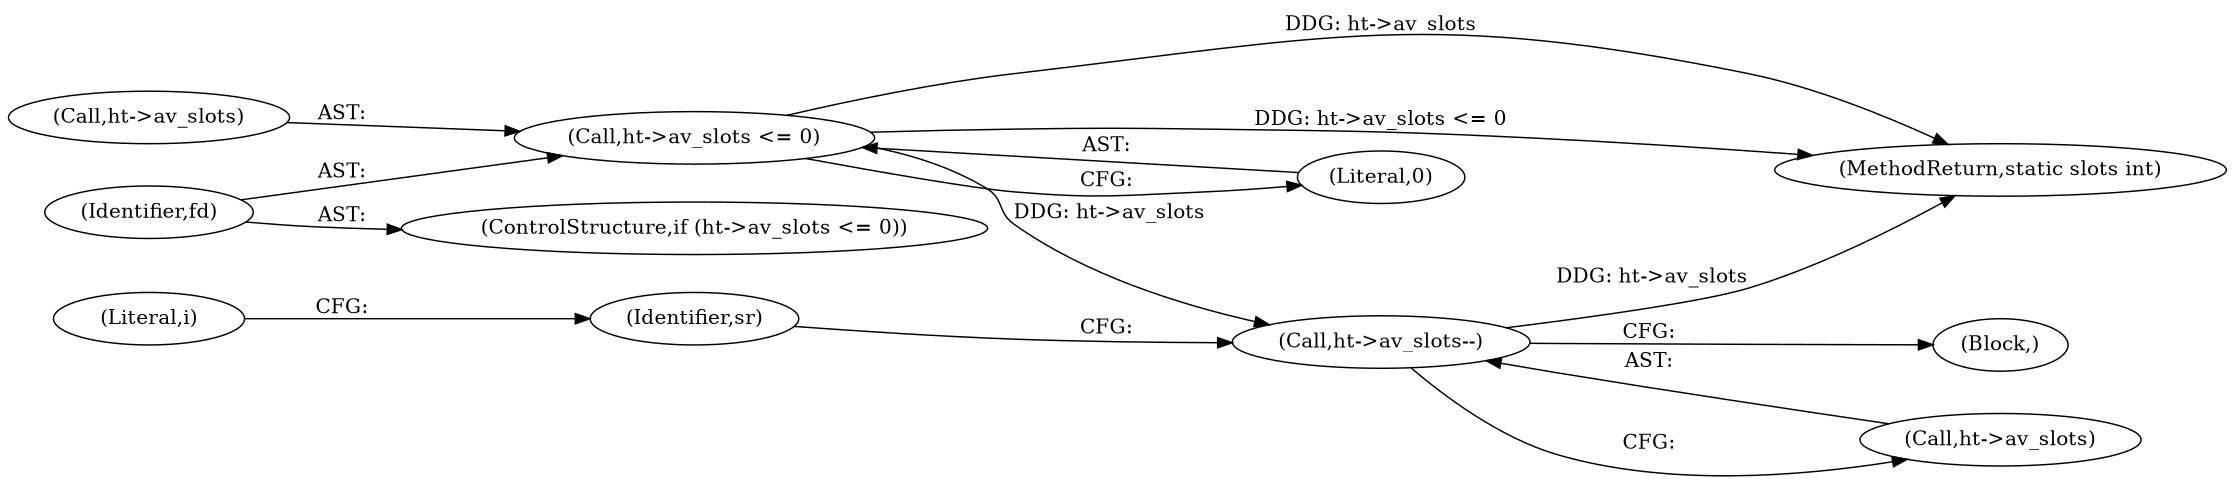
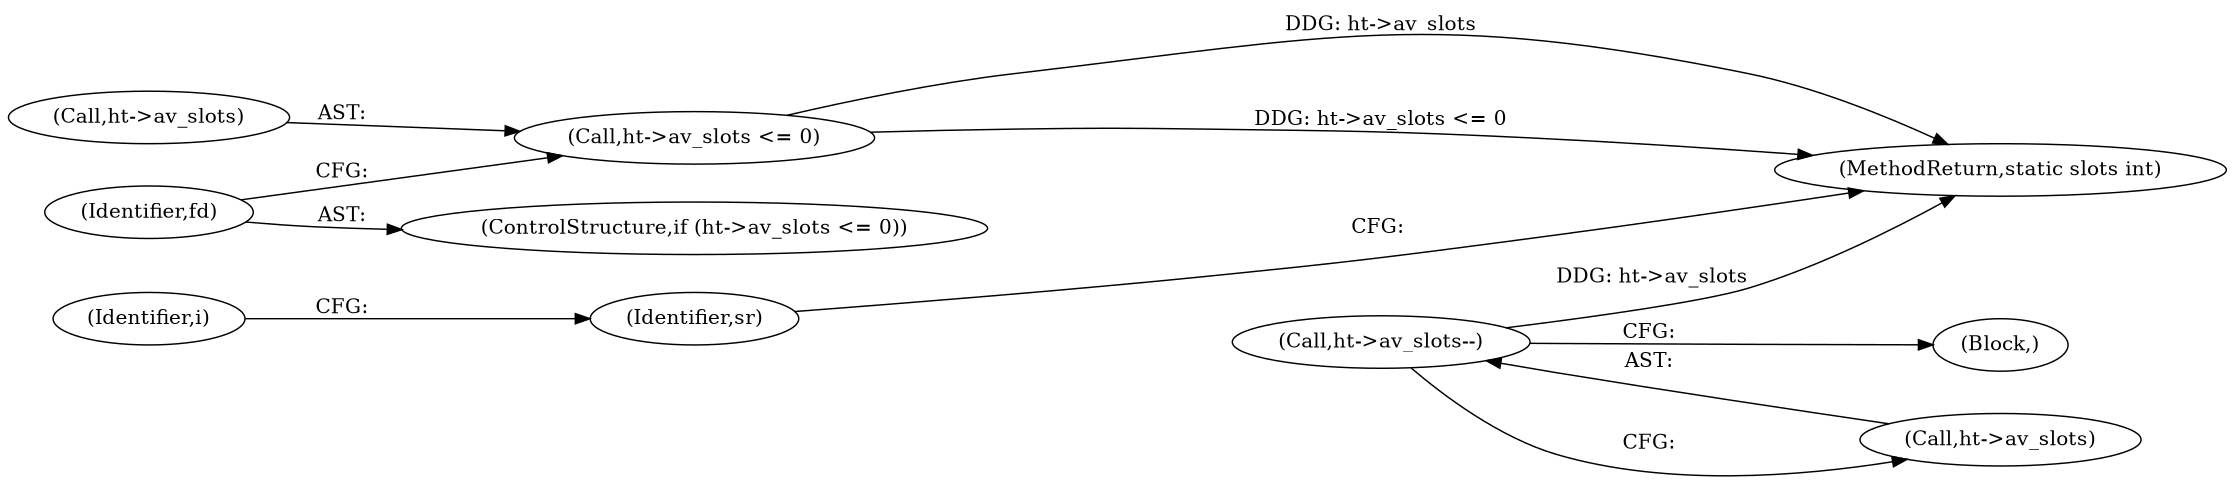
edge "(Identifier,fd)" -> "(Call,ht->av_slots <= 0)": label "AST: " -> "CFG: "
node "(Literal,0)": removed
edge "(Call,ht->av_slots <= 0)" -> "(Call,ht->av_slots--)": removed, label "DDG: ht->av_slots"
node "(Literal,i)": label "(Literal,i)" -> "(Identifier,i)"
edge "(Identifier,sr)" -> "(Call,ht->av_slots--)": now "(Identifier,sr)" -> "(MethodReturn,static slots int)"
